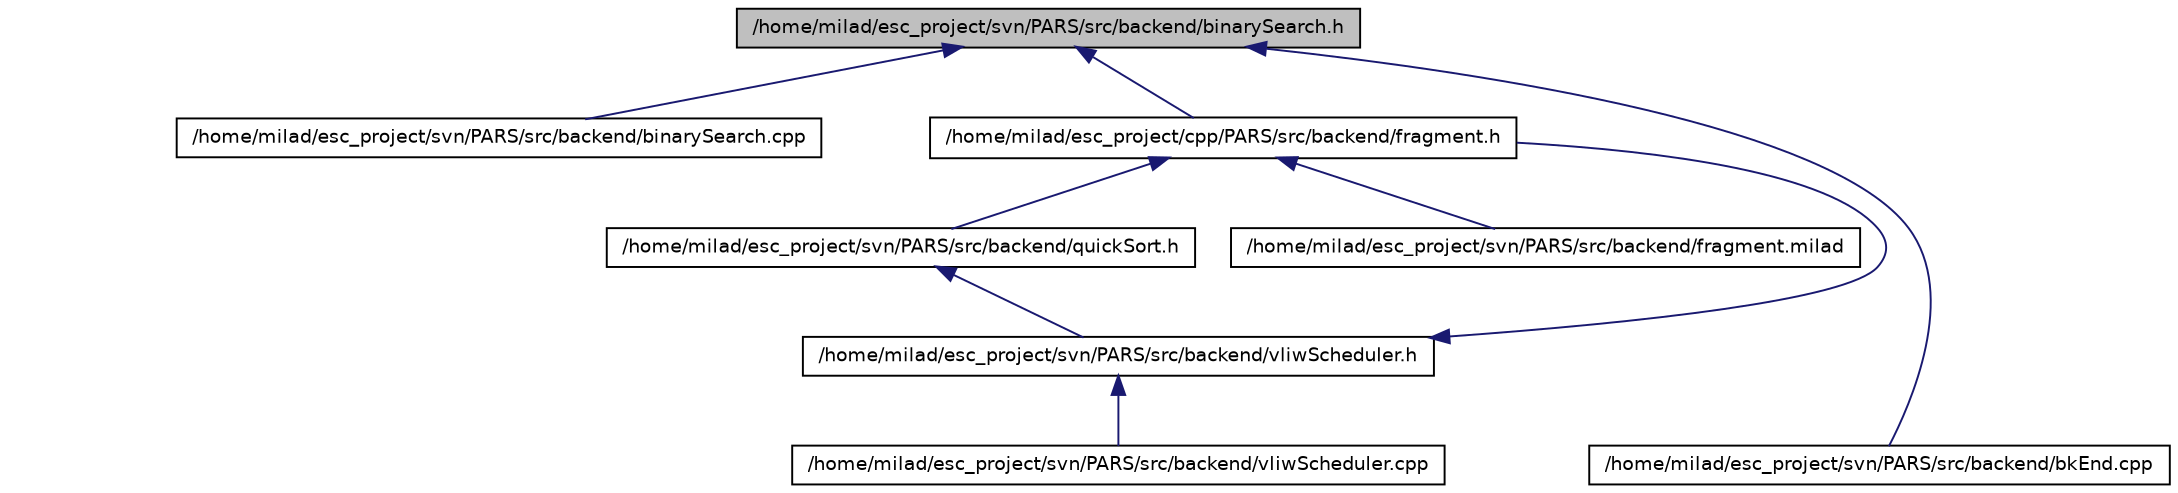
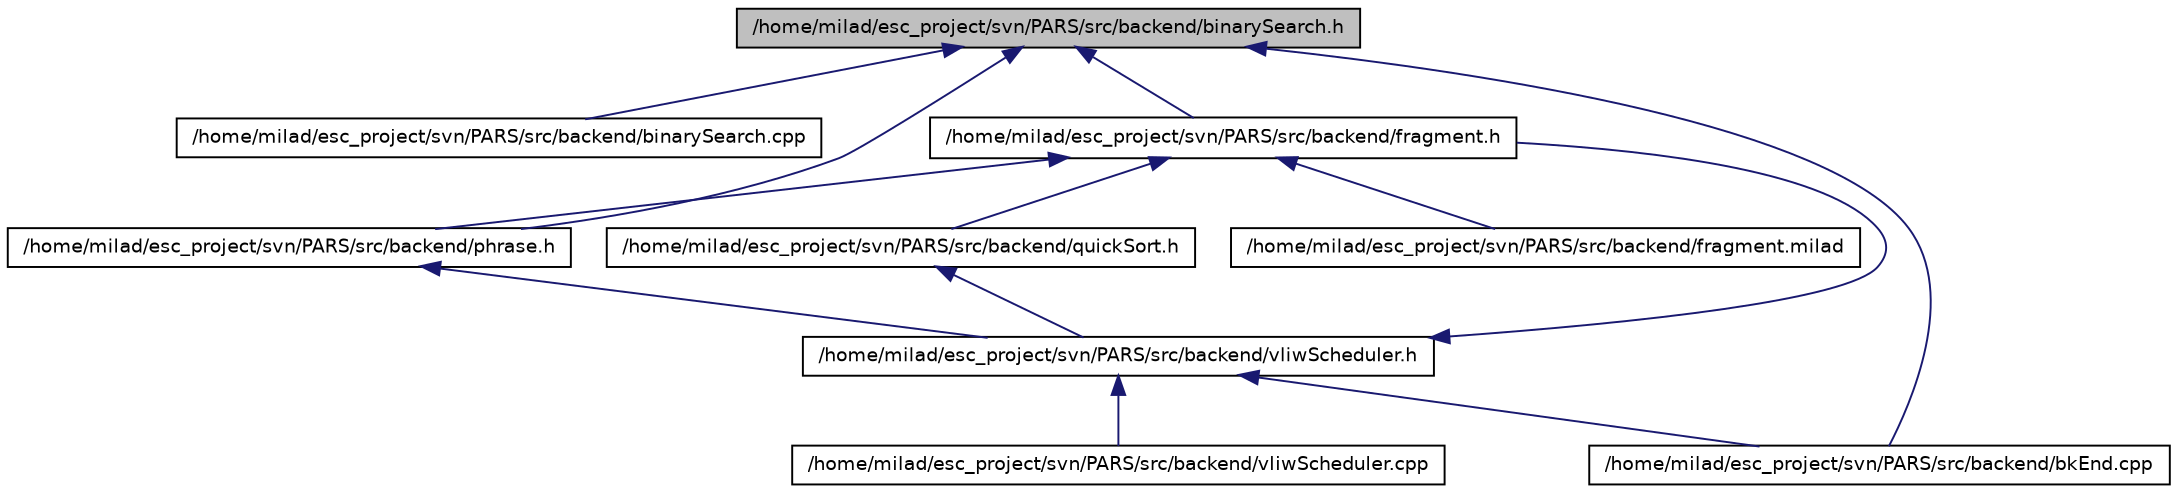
node "/home/milad/esc_project/cpp/PARS/src/backend/fragment.h": label "/home/milad/esc_project/cpp/PARS/src/backend/fragment.h" -> "/home/milad/esc_project/svn/PARS/src/backend/fragment.h"
node "/home/milad/esc_project/svn/PARS/src/backend/phrase.h": added
edge "/home/milad/esc_project/svn/PARS/src/backend/bkEnd.cpp" -> "/home/milad/esc_project/svn/PARS/src/backend/vliwScheduler.h": added
